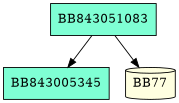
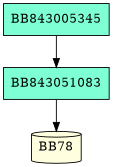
edge "BB843051083" -> "BB843005345": reversed
node "BB77": label "BB77" -> "BB78"
